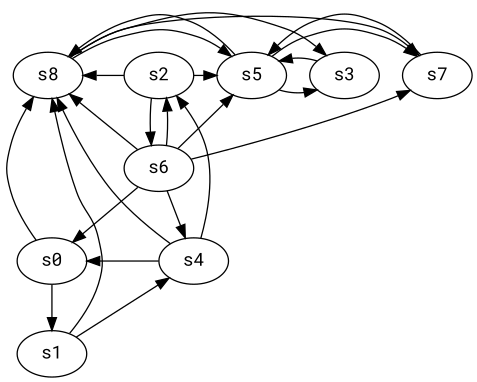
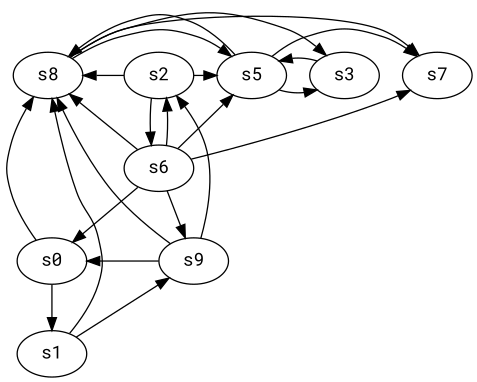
edge "s7" -> "s5": removed
node "s4": label "s4" -> "s9"
